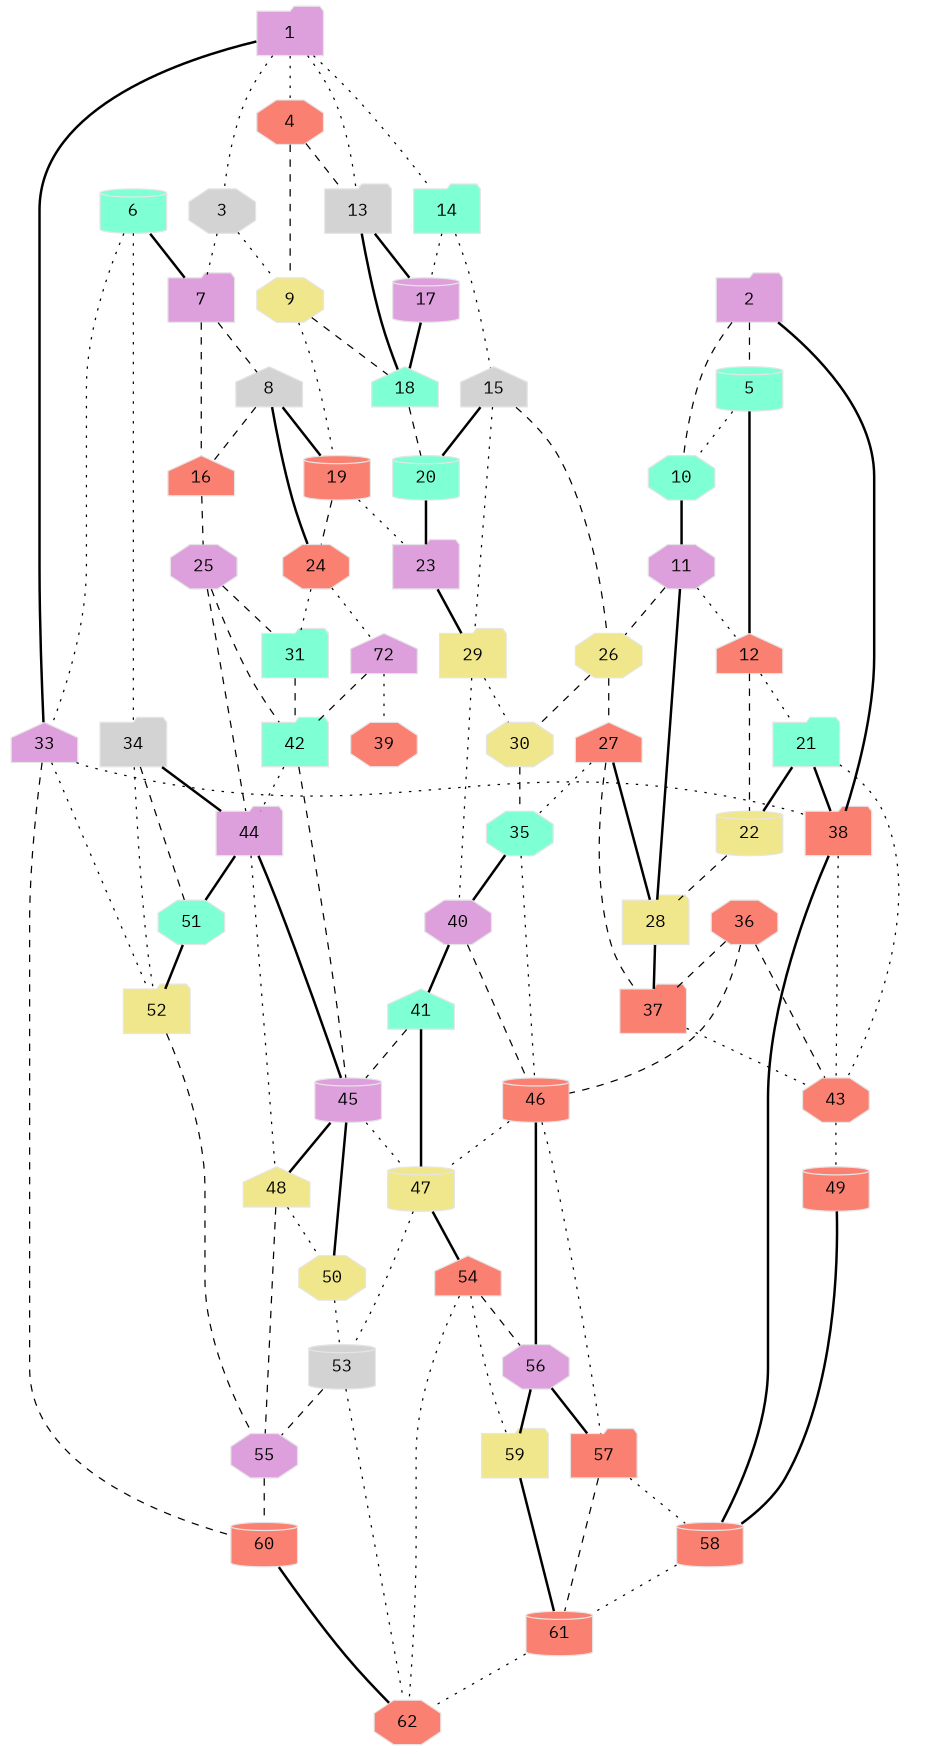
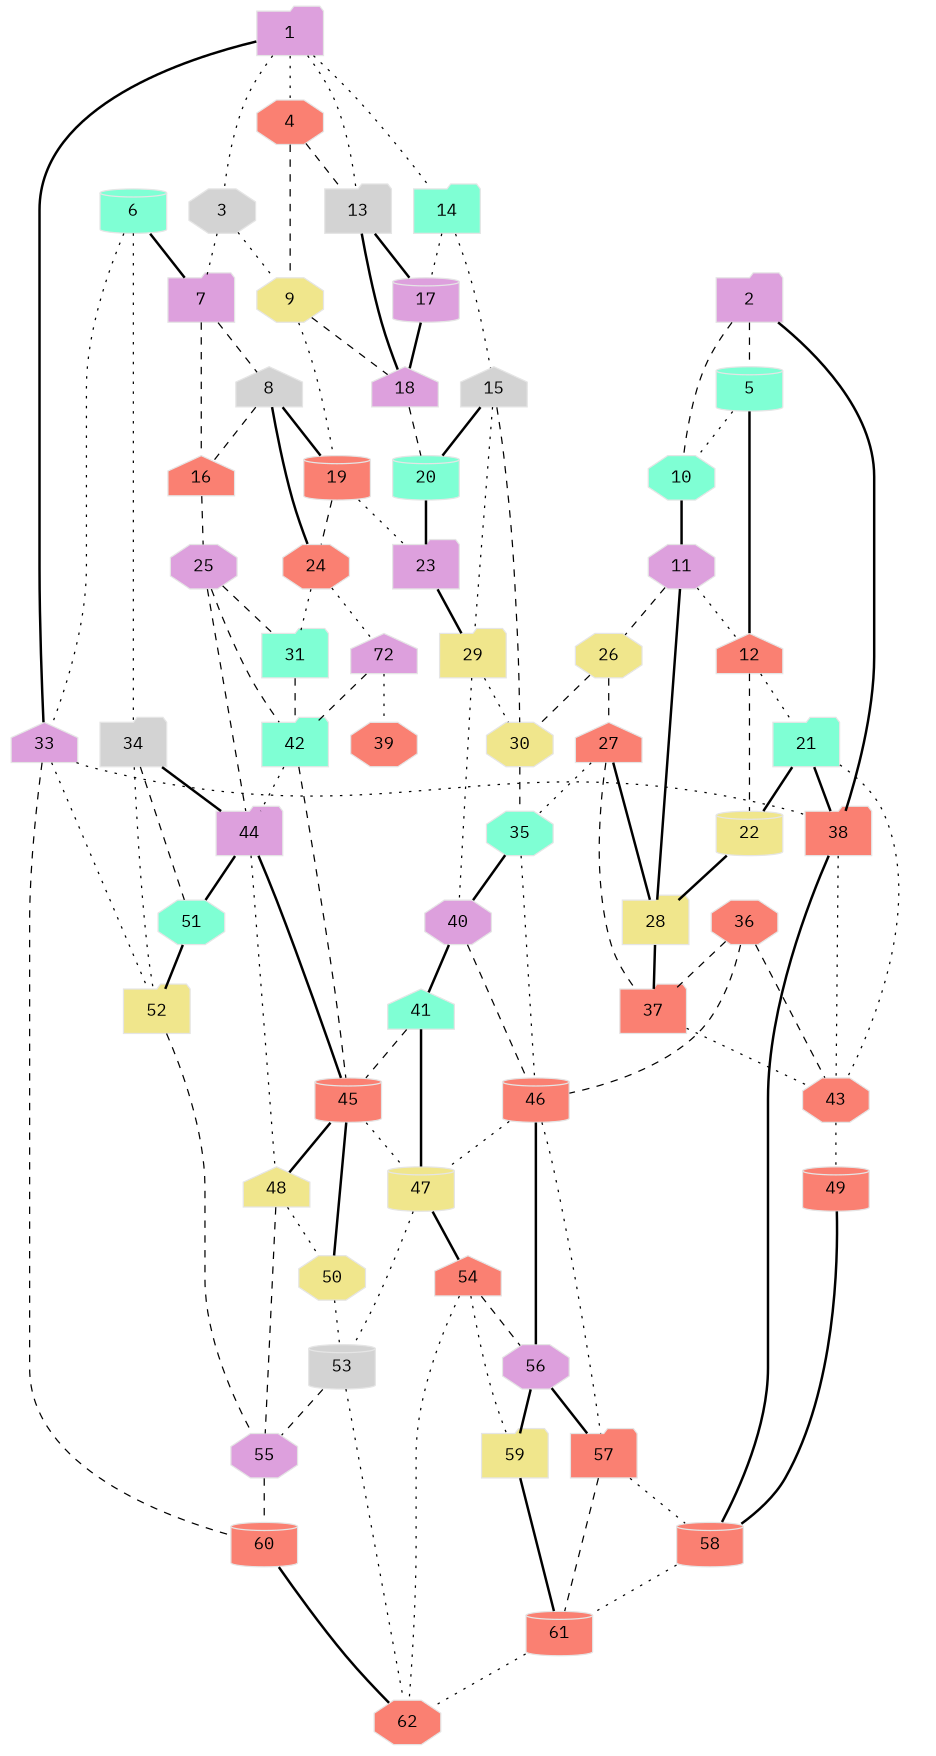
node "18": fillcolor aquamarine -> plum
edge "15" -- "26": now "15" -- "30"
edge "22" -- "28": style dashed -> bold
node "45": fillcolor plum -> salmon
